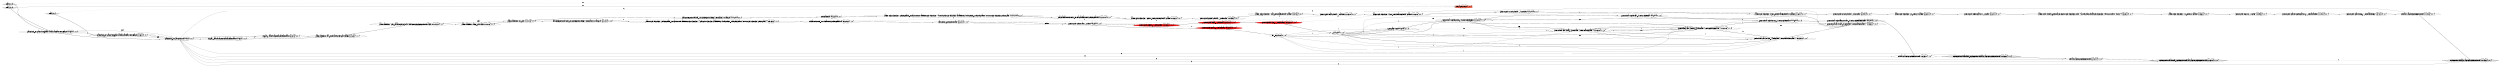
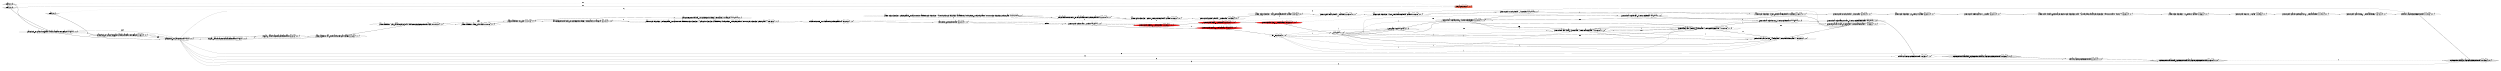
node "model.clearThreshold()@@@13@@@['0', '0', '1']": removed
